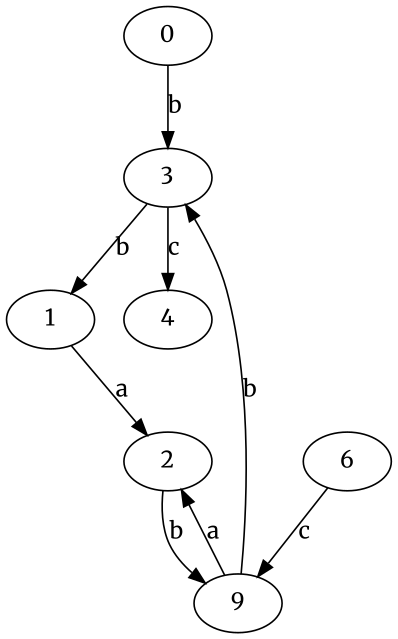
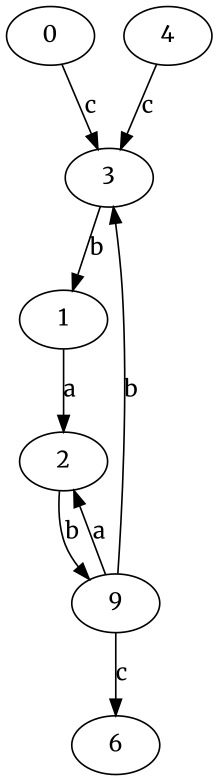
edge "0" -> "3": label "b" -> "c"
edge "3" -> "4": reversed
edge "6" -> "9": reversed
